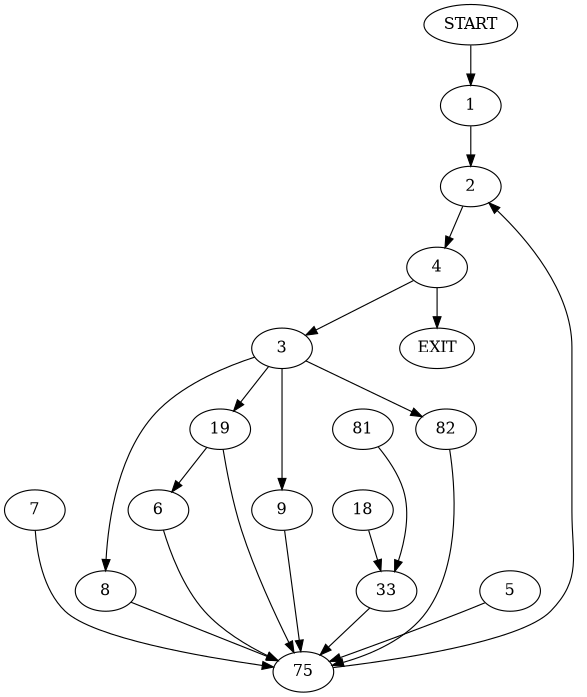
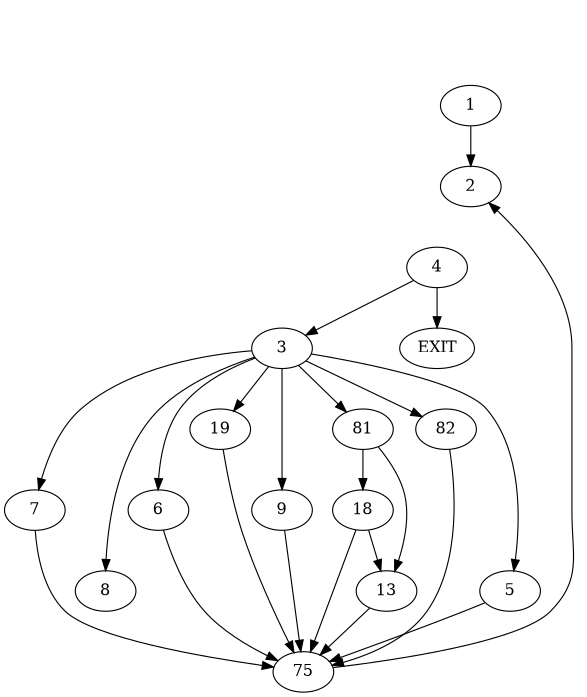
node "START": removed
edge "2" -> "4": removed
edge "3" -> "7": added
edge "3" -> "81": added
edge "3" -> "5": added
edge "81" -> "18": added
edge "19" -> "6": now "3" -> "6"
node "33": label "33" -> "13"
edge "8" -> "75": now "18" -> "75"
